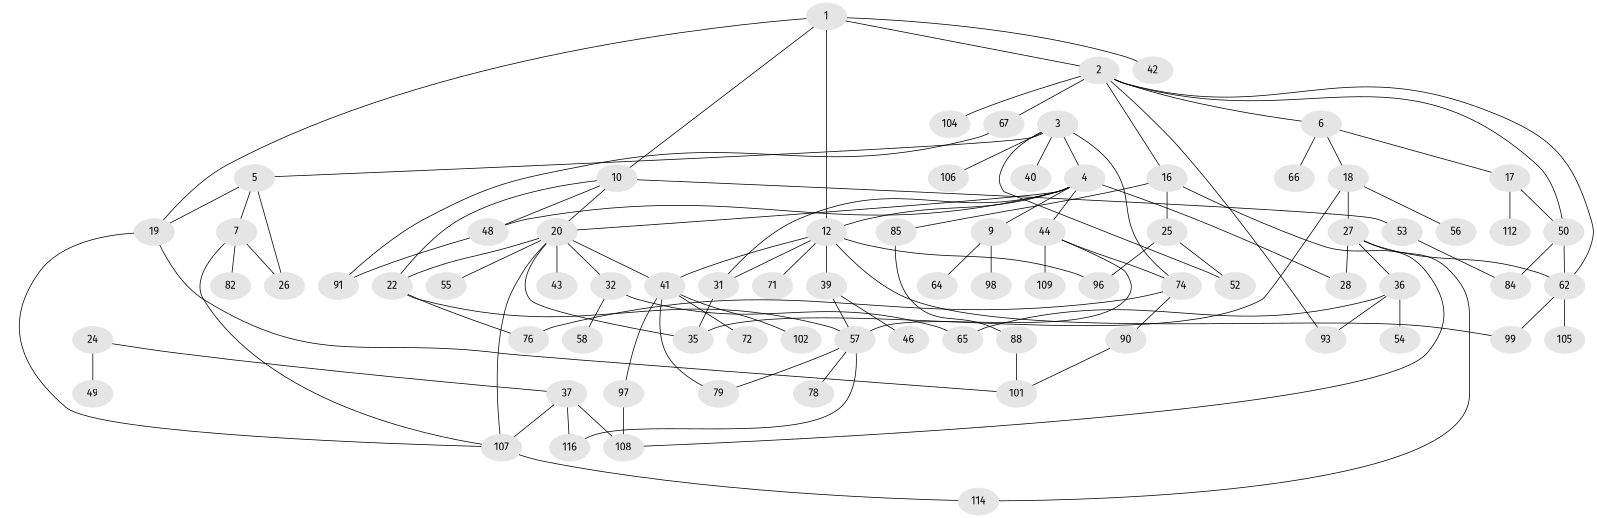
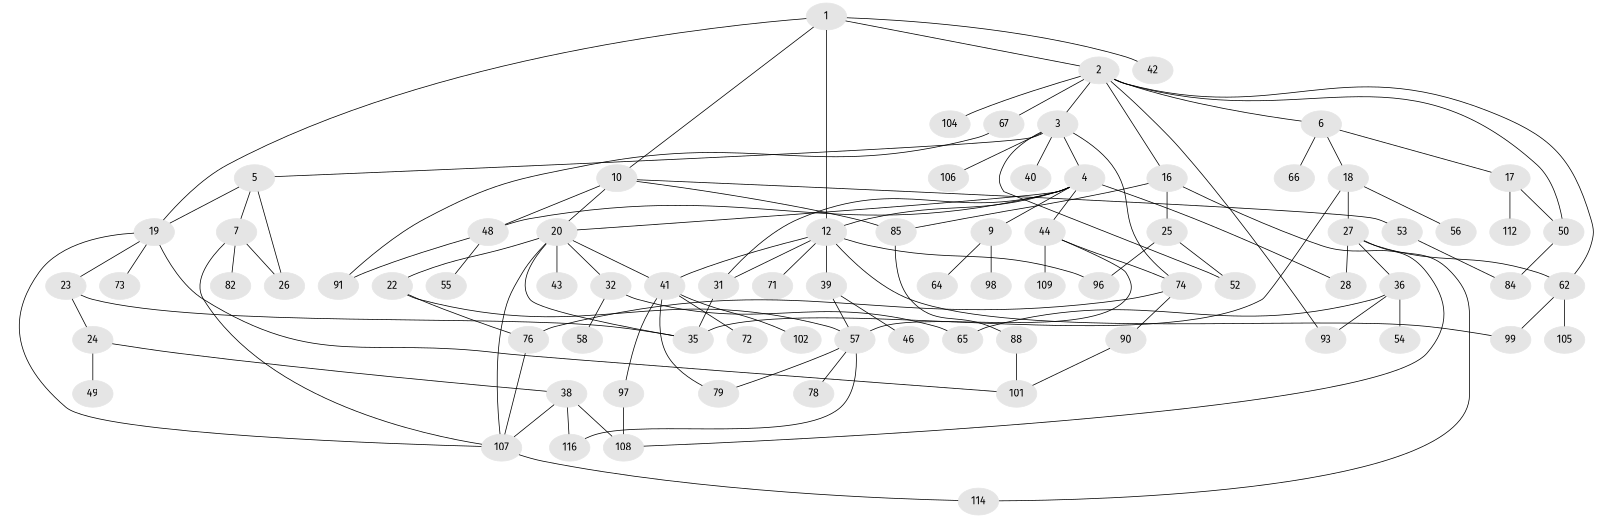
edge "2" -- "3": added
edge "10" -- "22": now "10" -- "85"
edge "20" -- "55": now "48" -- "55"
edge "50" -- "62": removed
node "23": added
node "73": added
edge "76" -- "107": added
node "37": label "37" -> "38"
